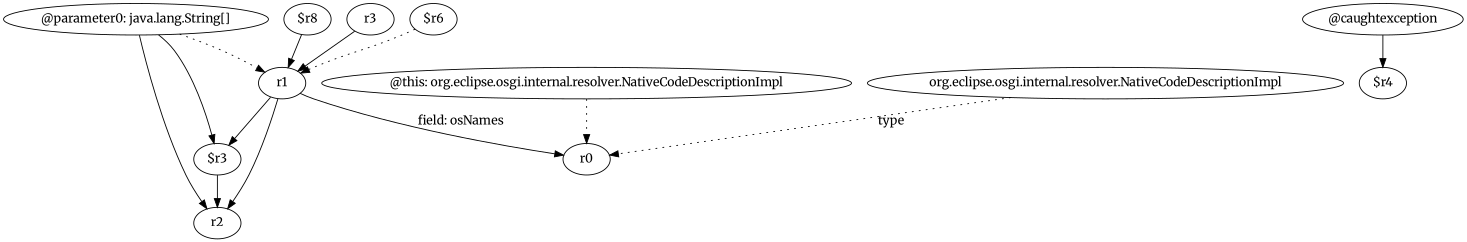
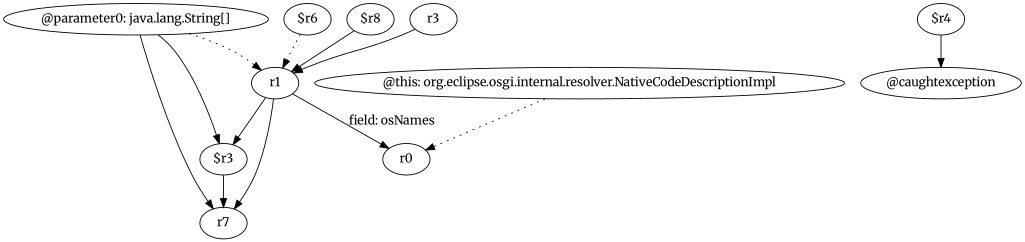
edge "@caughtexception" -> "$r4": reversed
node "org.eclipse.osgi.internal.resolver.NativeCodeDescriptionImpl": removed
node "r2": label "r2" -> "r7"
